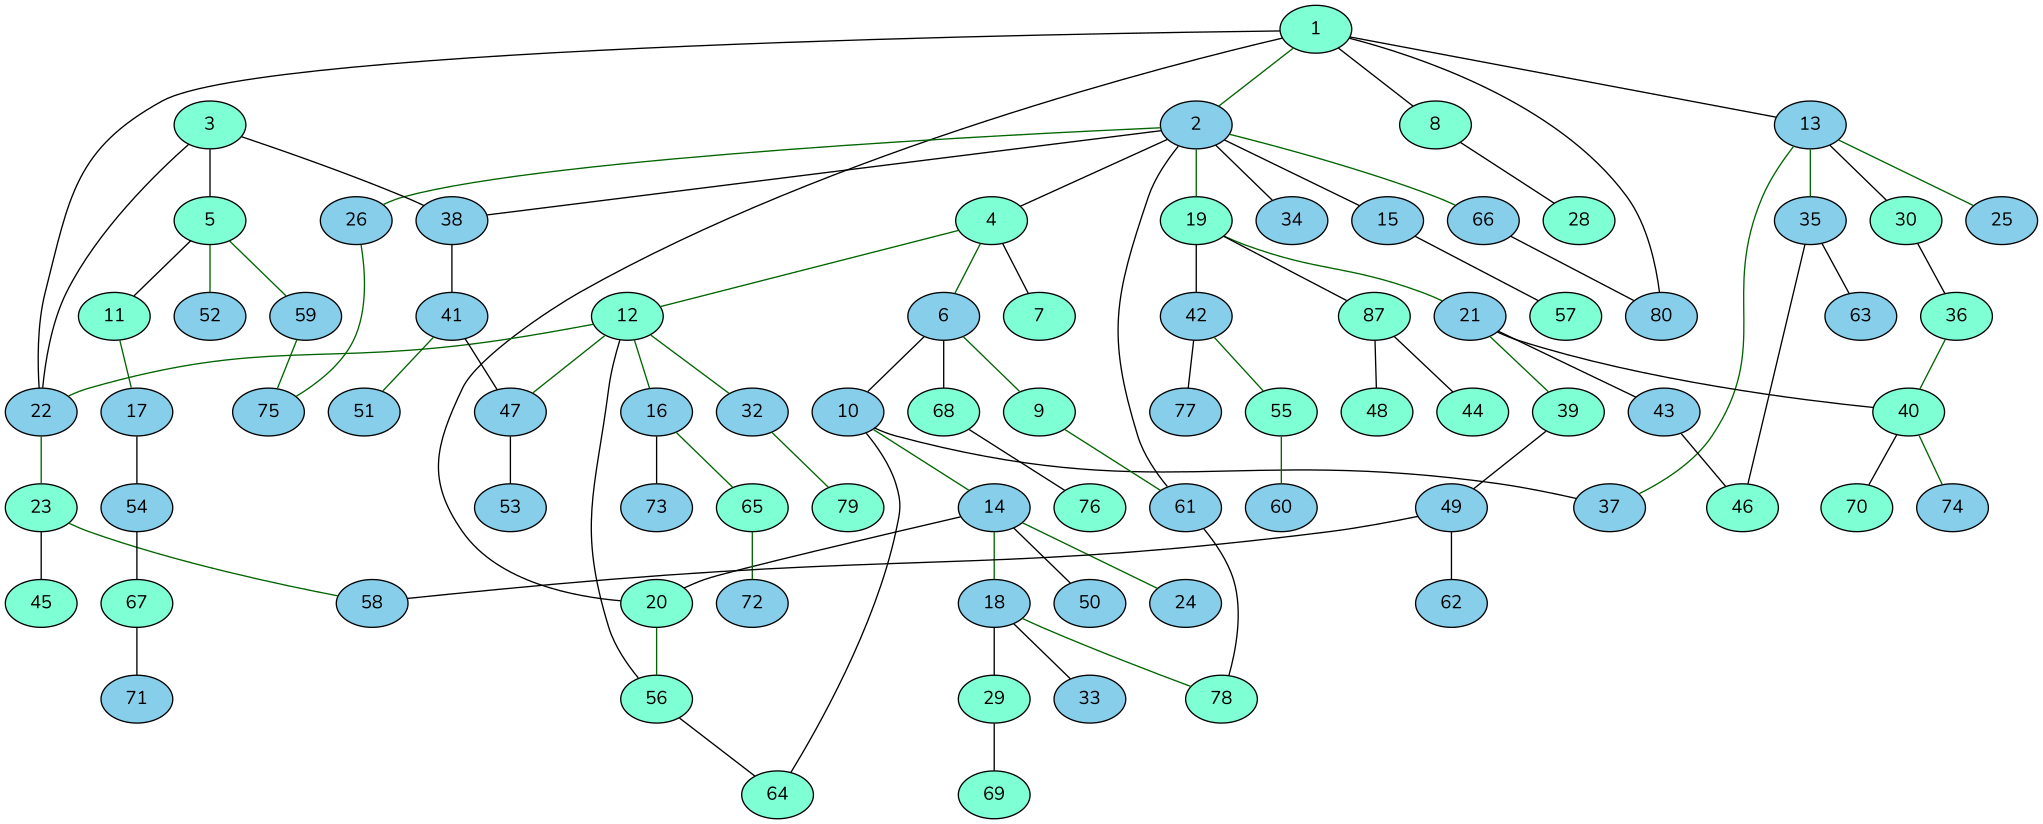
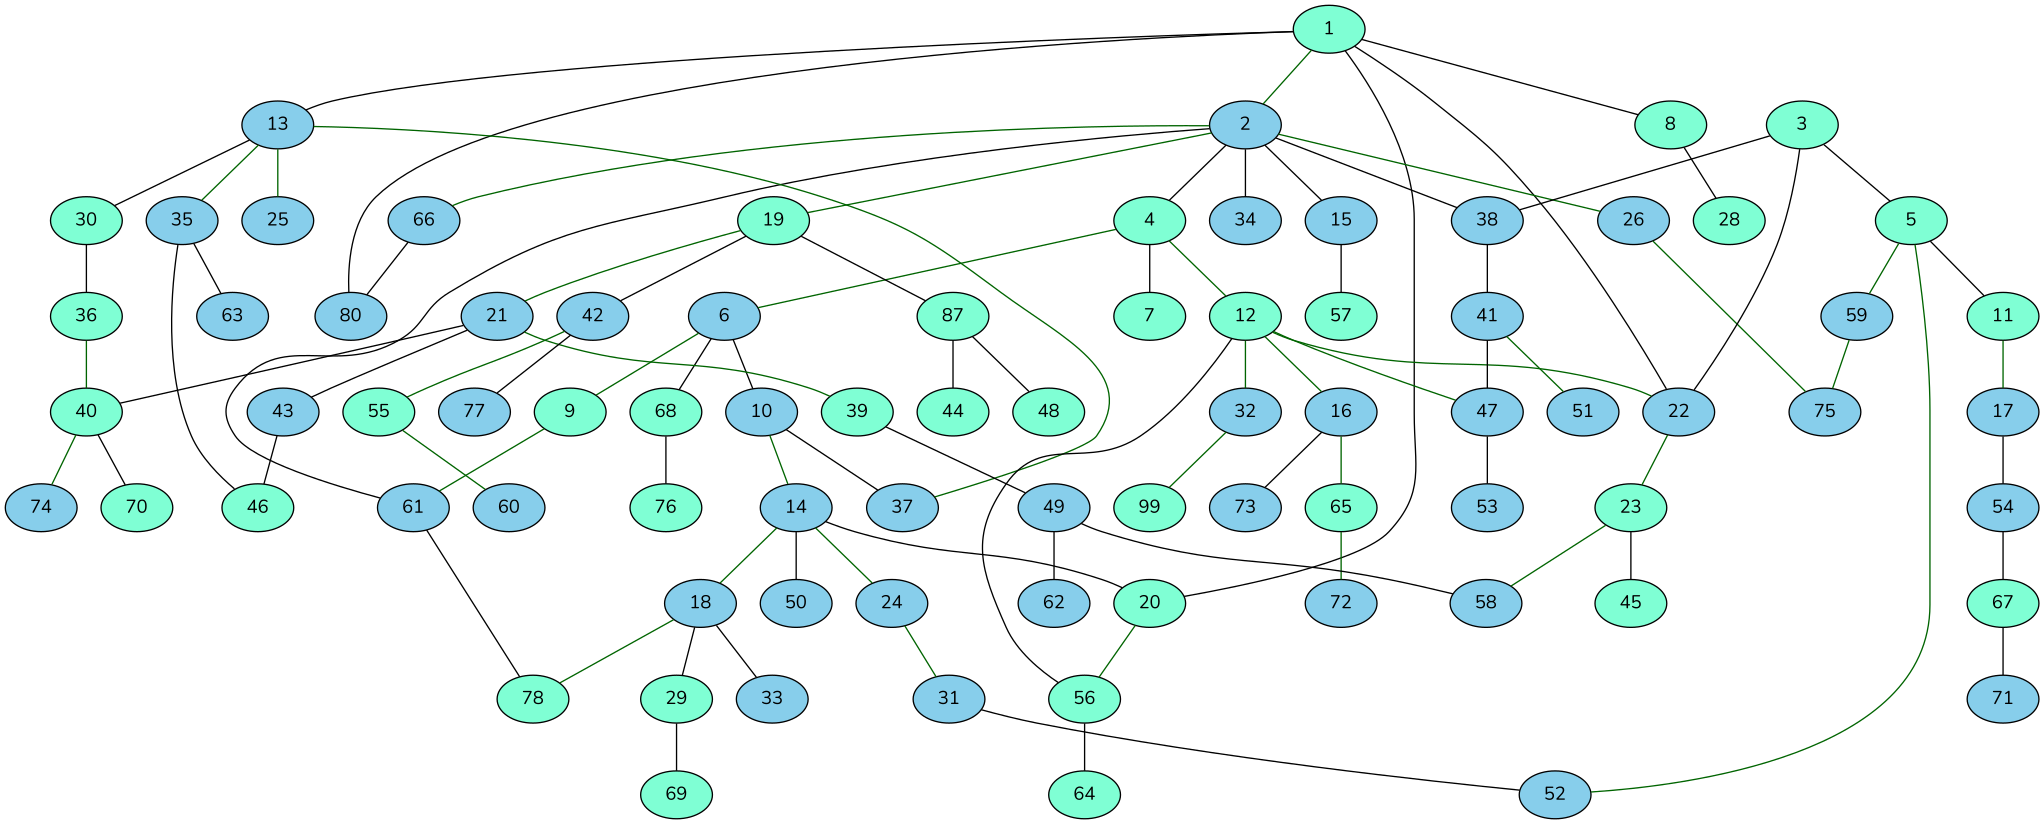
node "79": label "79" -> "99"
edge "10" -- "64": removed
node "31": added
